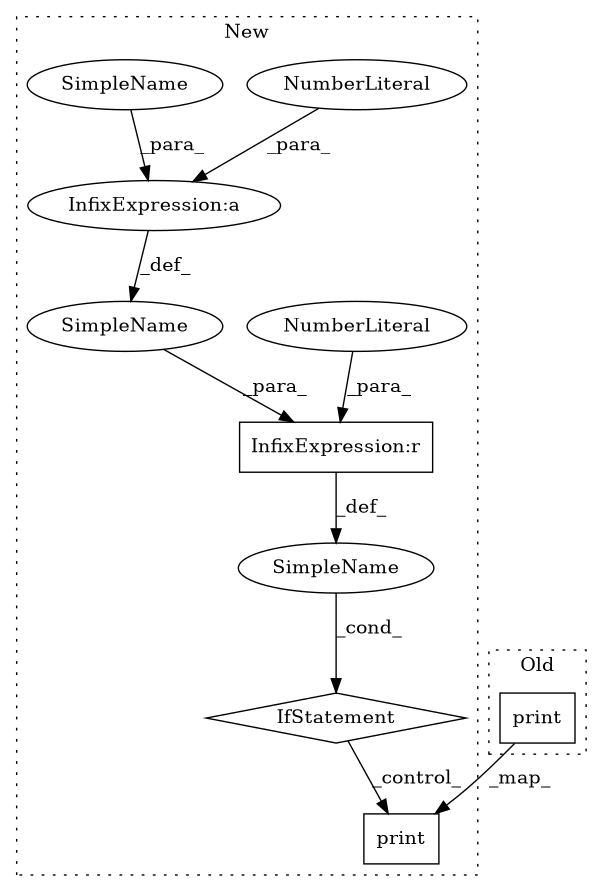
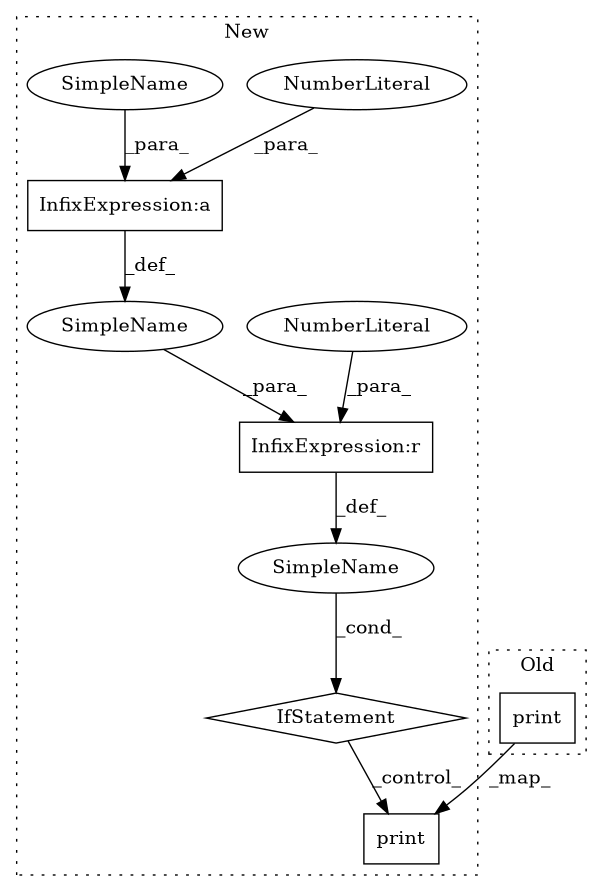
node "InfixExpression:a": shape ellipse -> box
